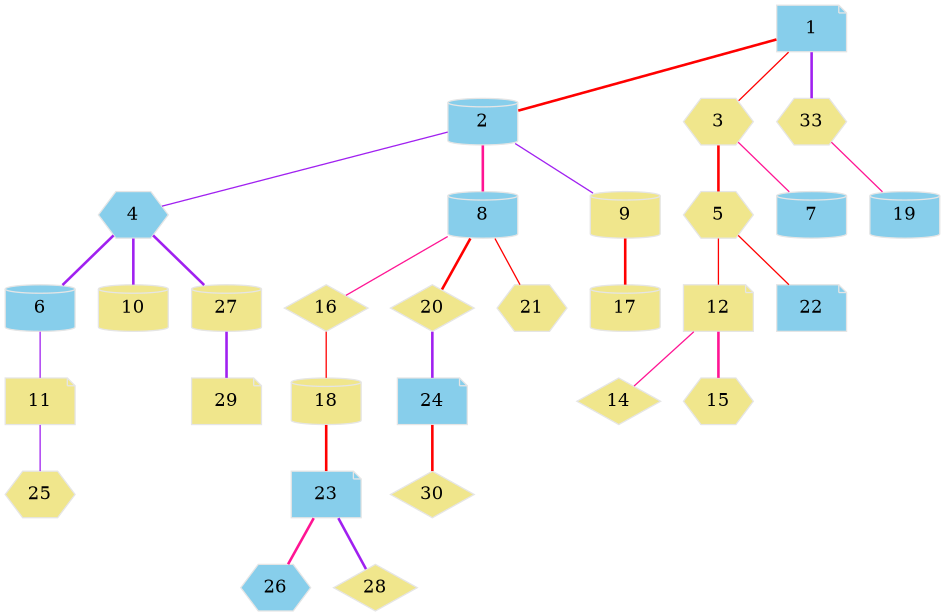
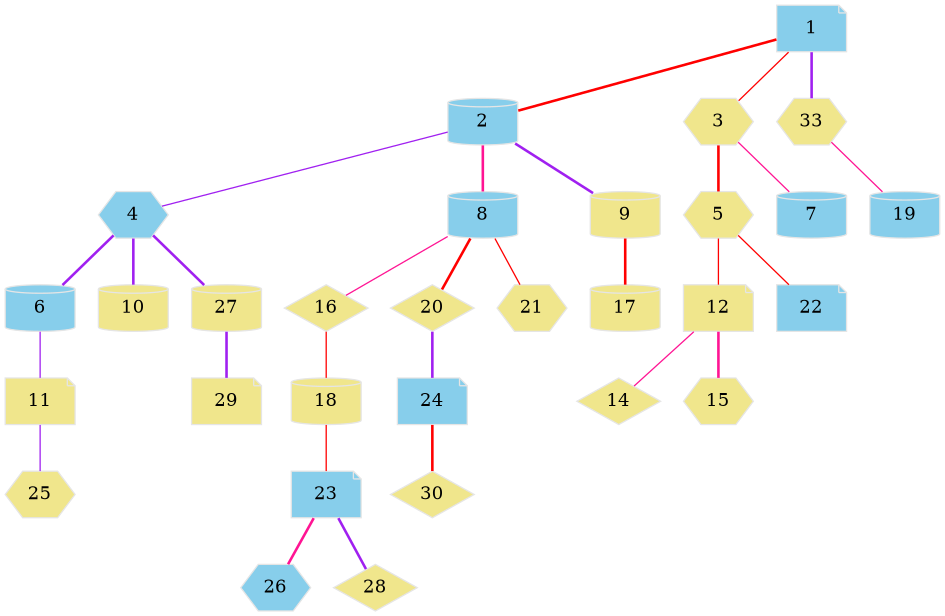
edge "2" -- "9": style solid -> bold
edge "18" -- "23": style bold -> solid
